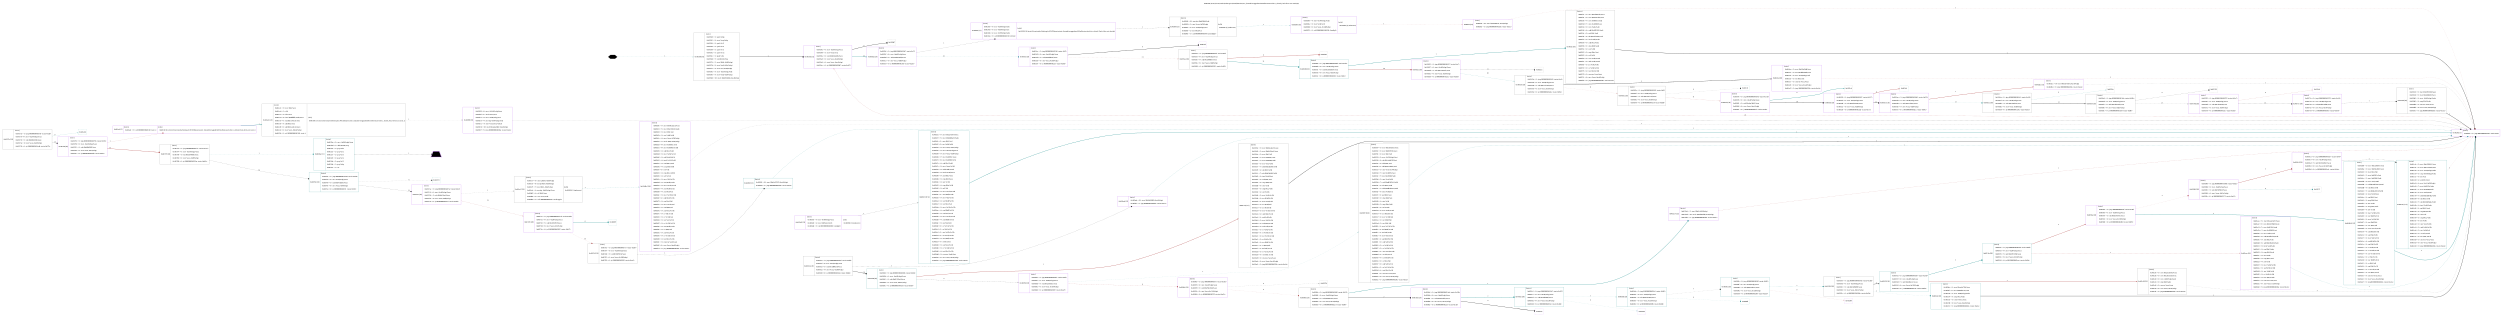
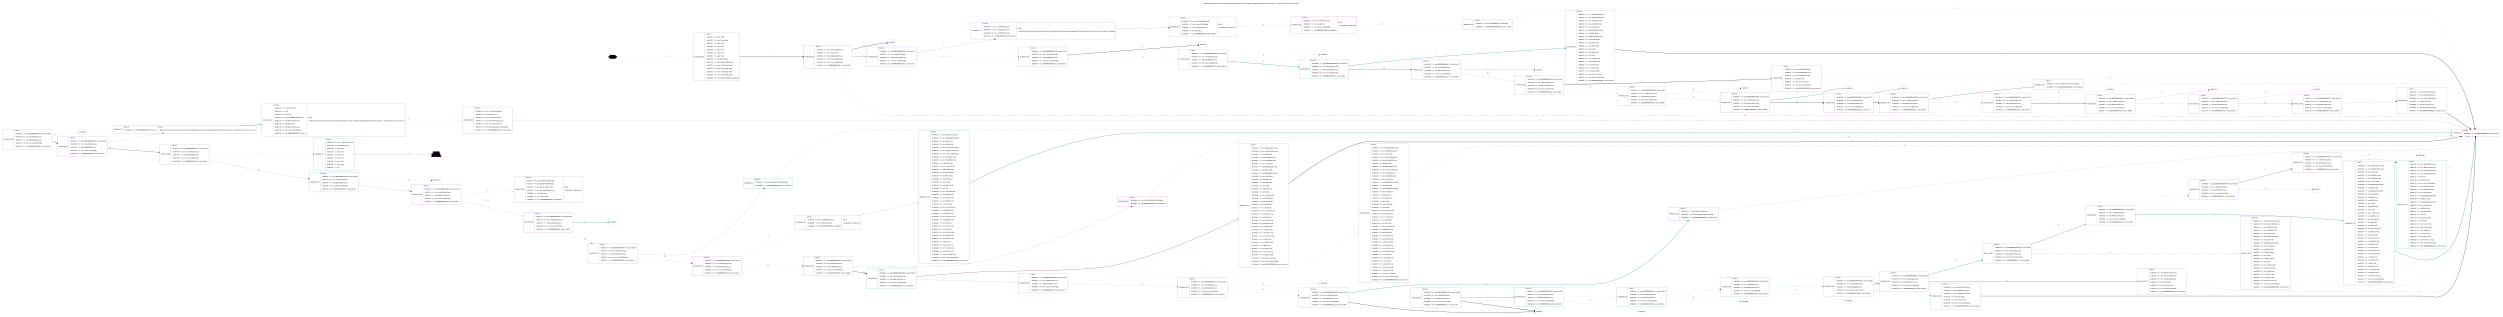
edge "0x4015ea [28]" -> "0x402295": style bold -> dotted
node "0x4019be": added
node "0x401d0e [156]": removed
node "0x4017fe [28]": added
edge "0x40188a [28]" -> "0x4018a6 [28]": now "0x40188a [28]" -> "0x402235"
